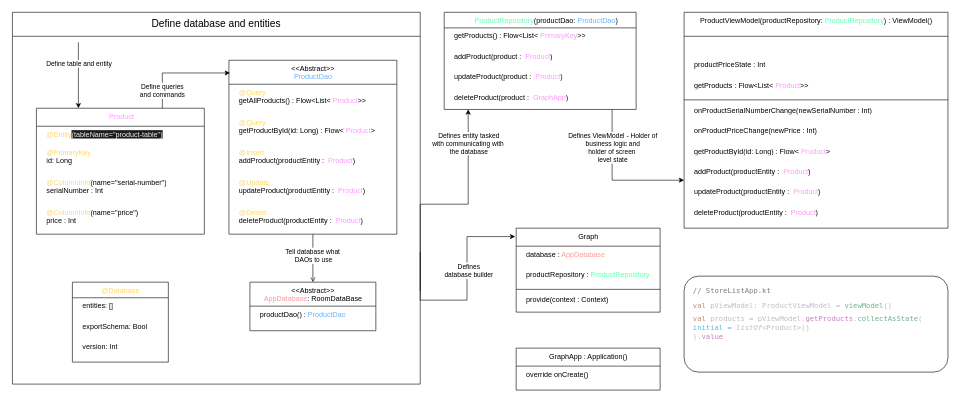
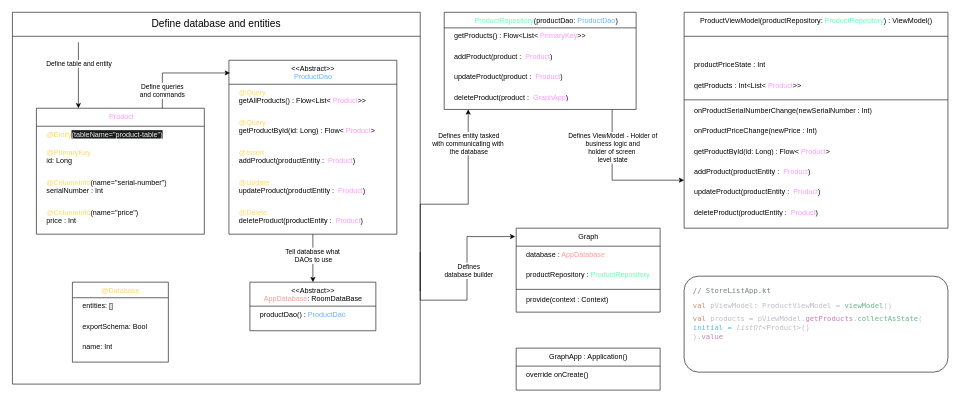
node "getProducts : Flow<List< Product>>": label "getProducts : Flow<List< Product>>" -> "getProducts : Int<List< Product>>"
edge "<<Abstract>> ProductDao" -> "<<Abstract>> AppDatabase: RoomDataBase": arrowhead open -> classic
node "version: Int": label "version: Int" -> "name: Int"
